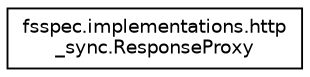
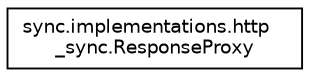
node "fsspec.implementations.http _sync.ResponseProxy": label "fsspec.implementations.http _sync.ResponseProxy" -> "sync.implementations.http _sync.ResponseProxy"
